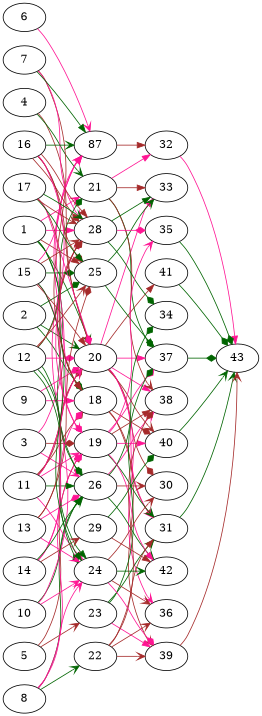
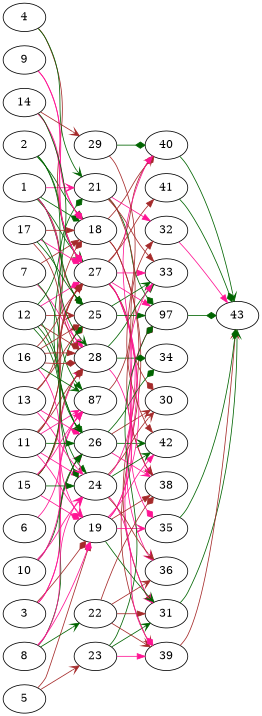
node "20": label "20" -> "27"
node "37": label "37" -> "97"
edge "24" -> "33": added
